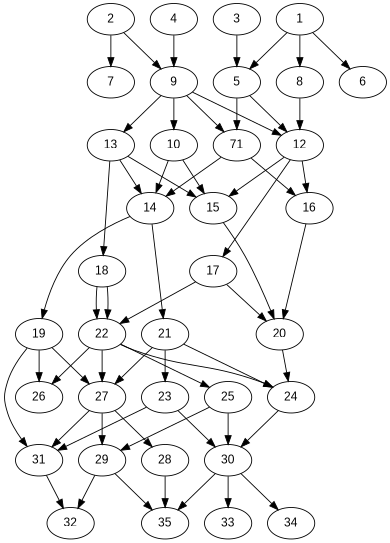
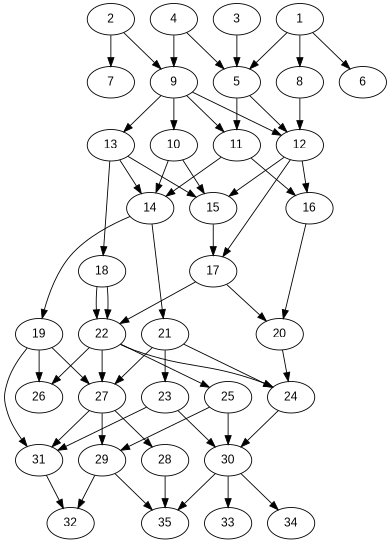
edge "4" -> "5": added
node "71": label "71" -> "11"
edge "15" -> "20": now "15" -> "17"
